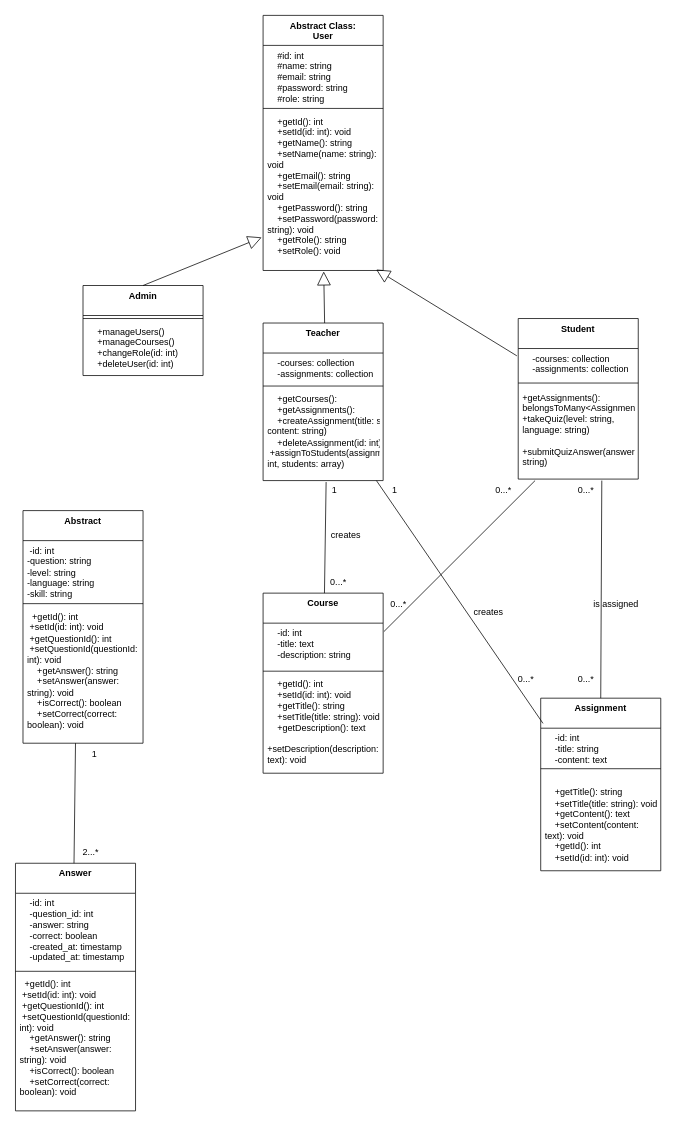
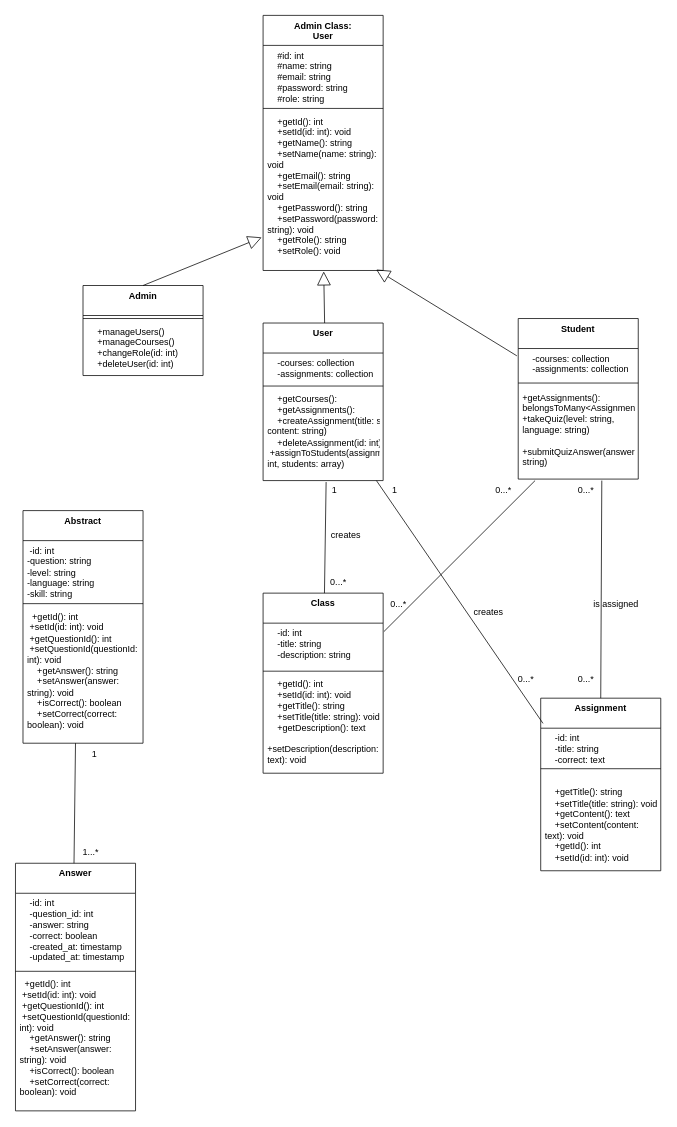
node "Abstract Class: User": label "Abstract Class: User" -> "Admin Class: User"
node "Teacher": label "Teacher" -> "User"
node "Course": label "Course" -> "Class"
node "-id: int -title: text -description: string": label "-id: int -title: text -description: string" -> "-id: int -title: string -description: string"
node "-id: int -title: string -content: text": label "-id: int -title: string -content: text" -> "-id: int -title: string -correct: text"
node "2...*": label "2...*" -> "1...*"
